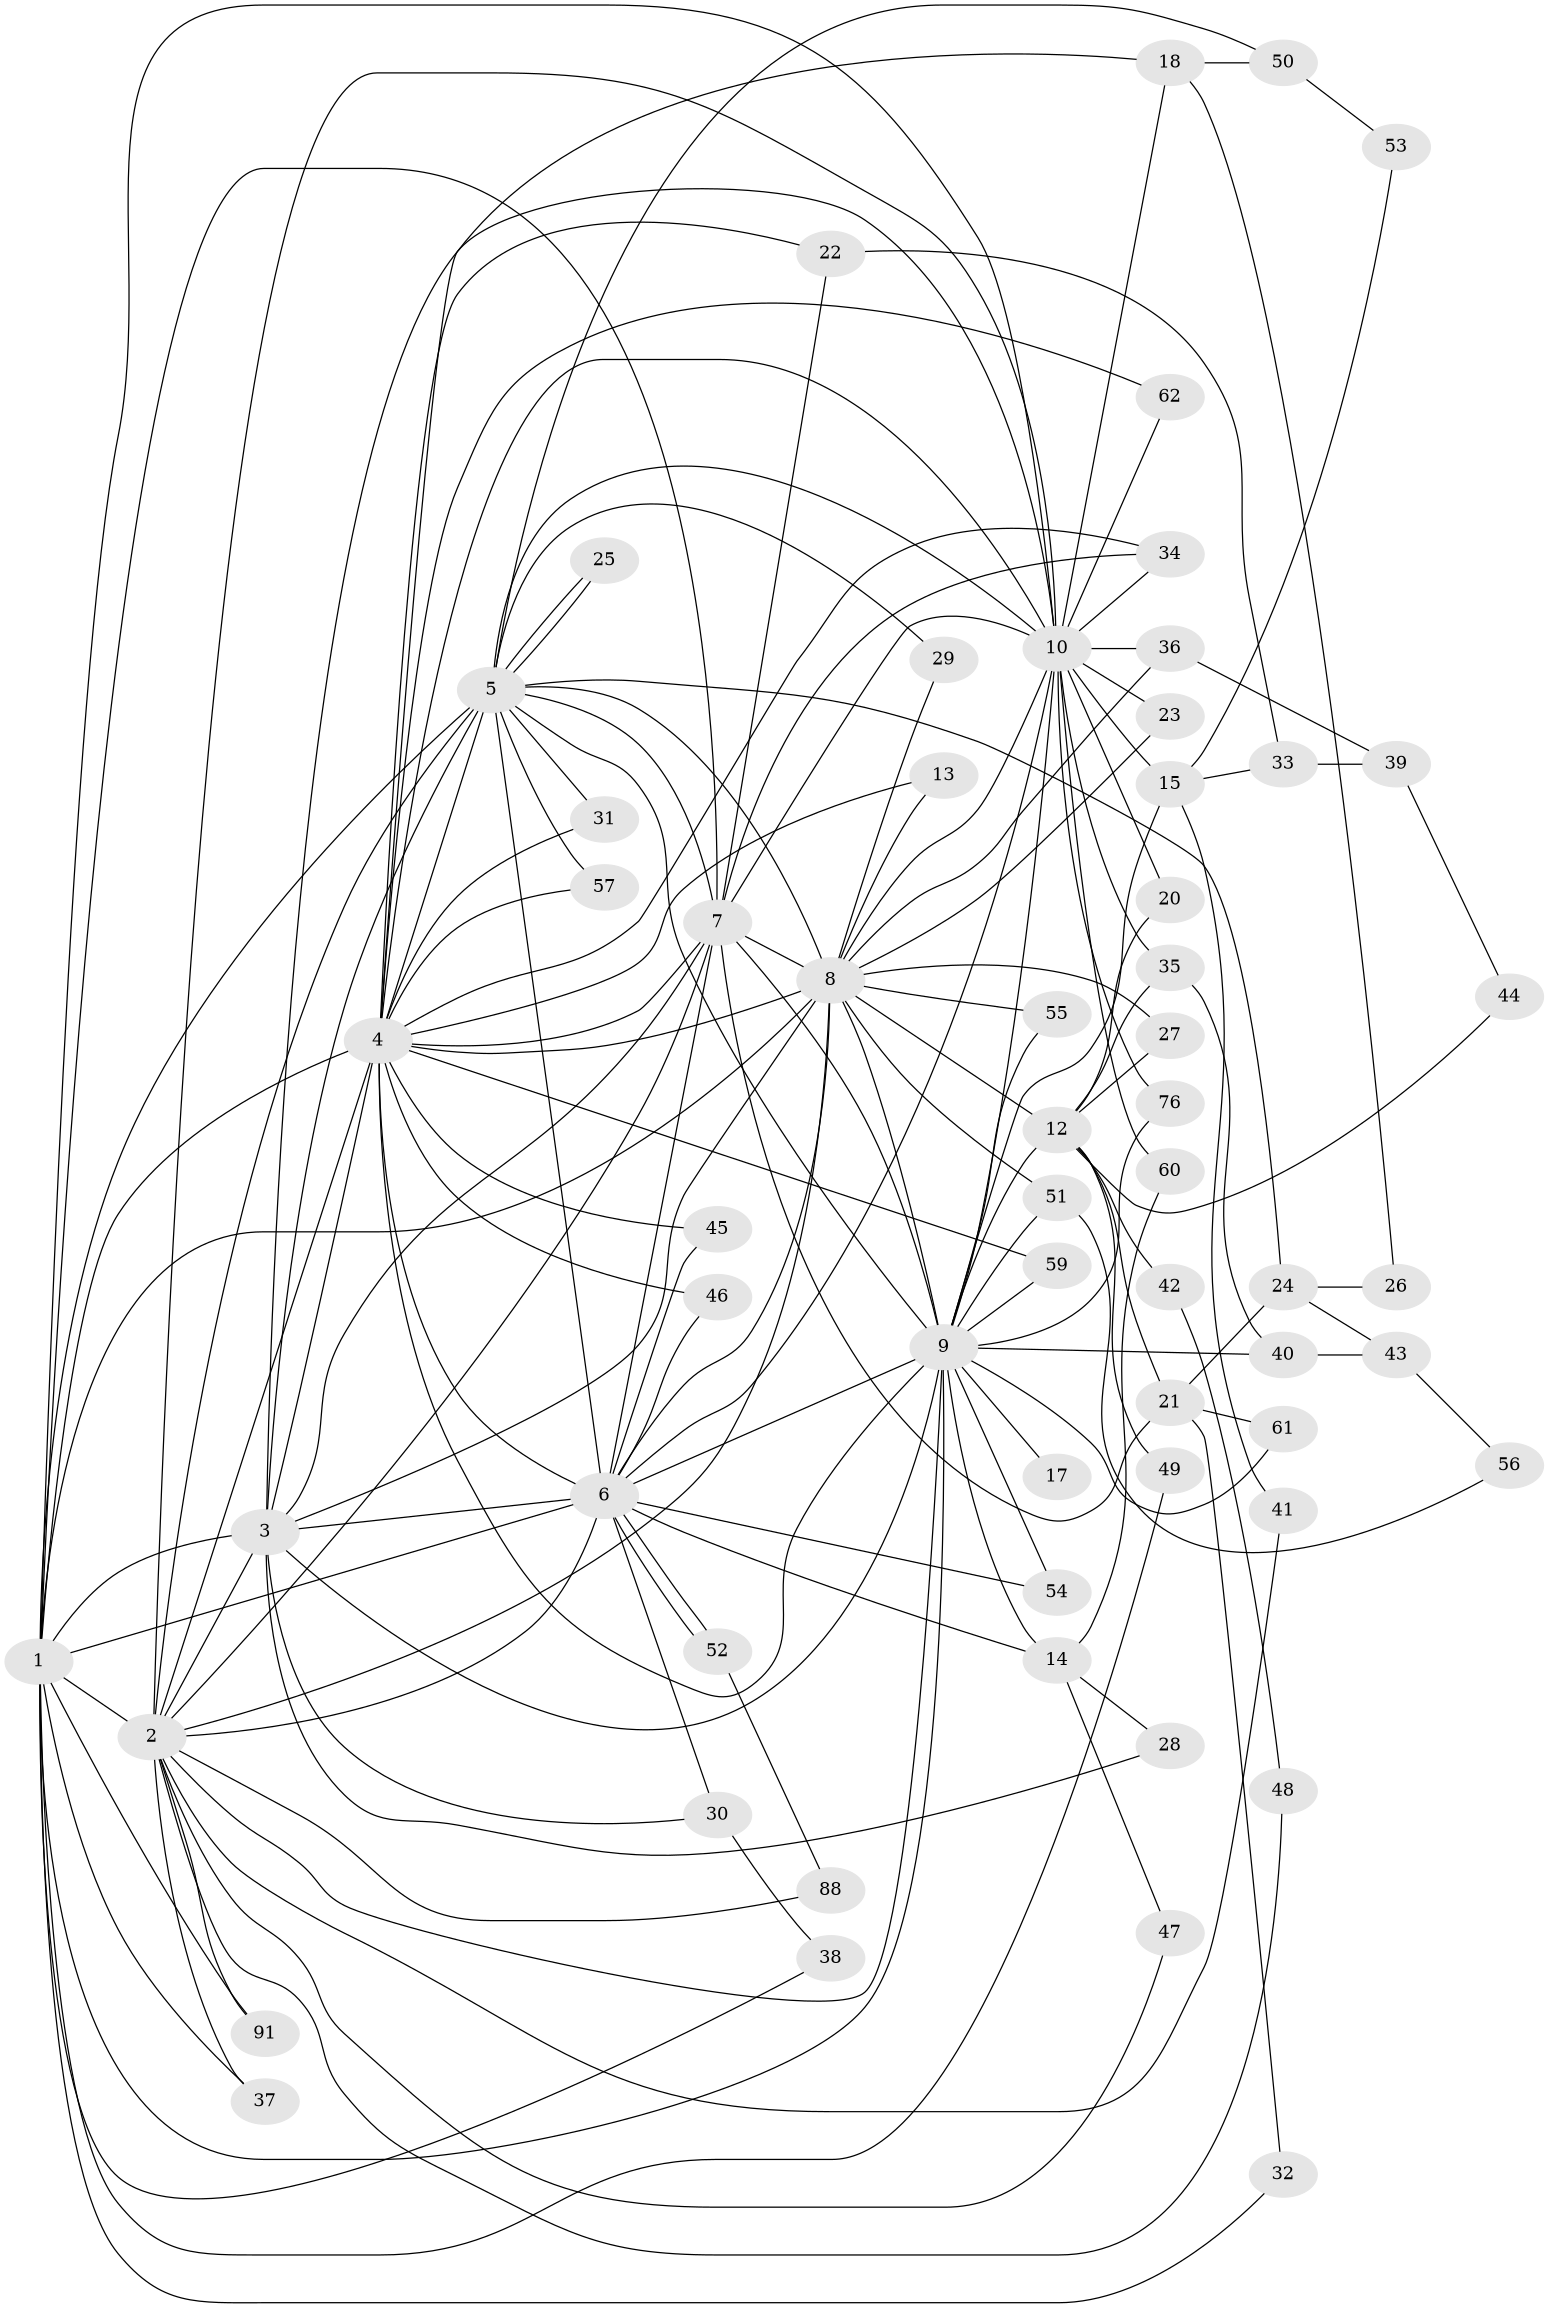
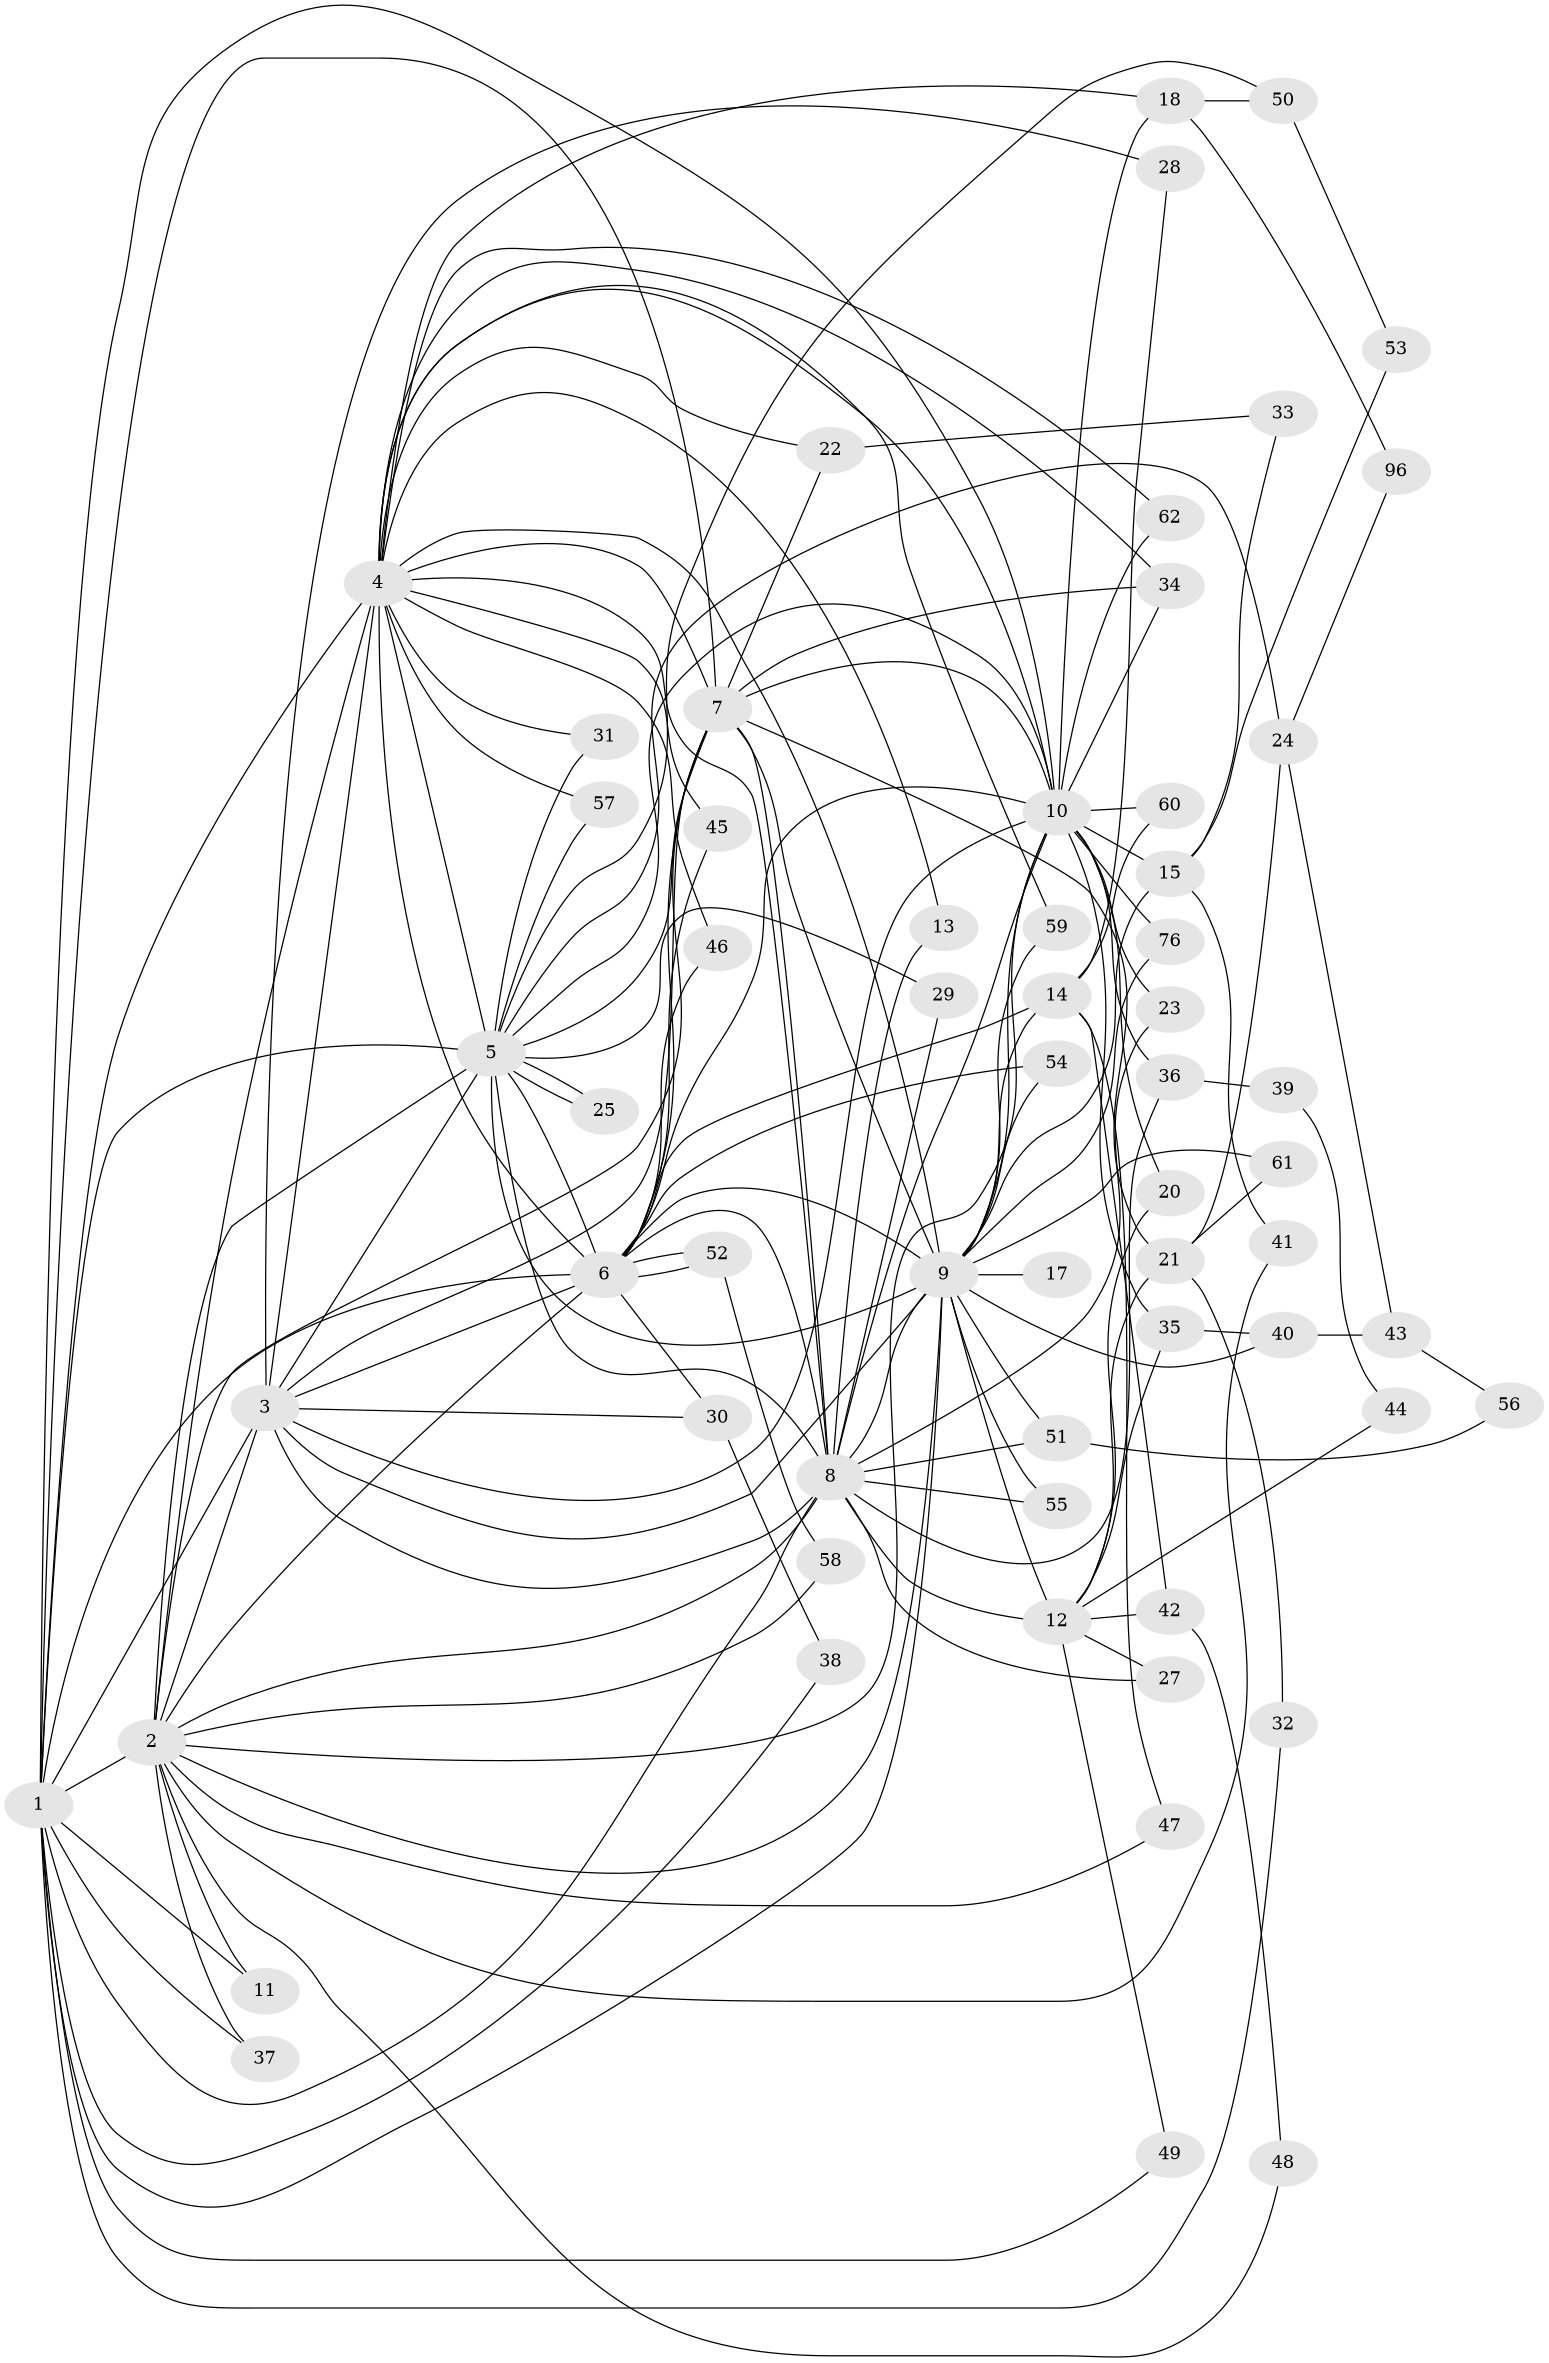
edge "33" -- "39": removed
node "26": label "26" -> "96"
edge "14" -- "42": added
node "88": label "88" -> "58"
node "91": label "91" -> "11"
